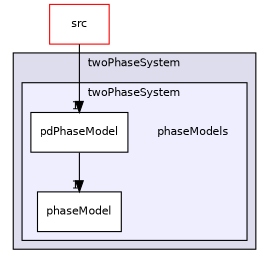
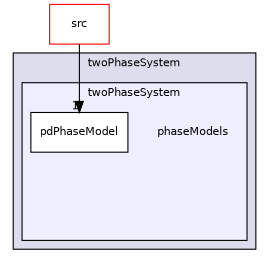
node "phaseModel": removed
